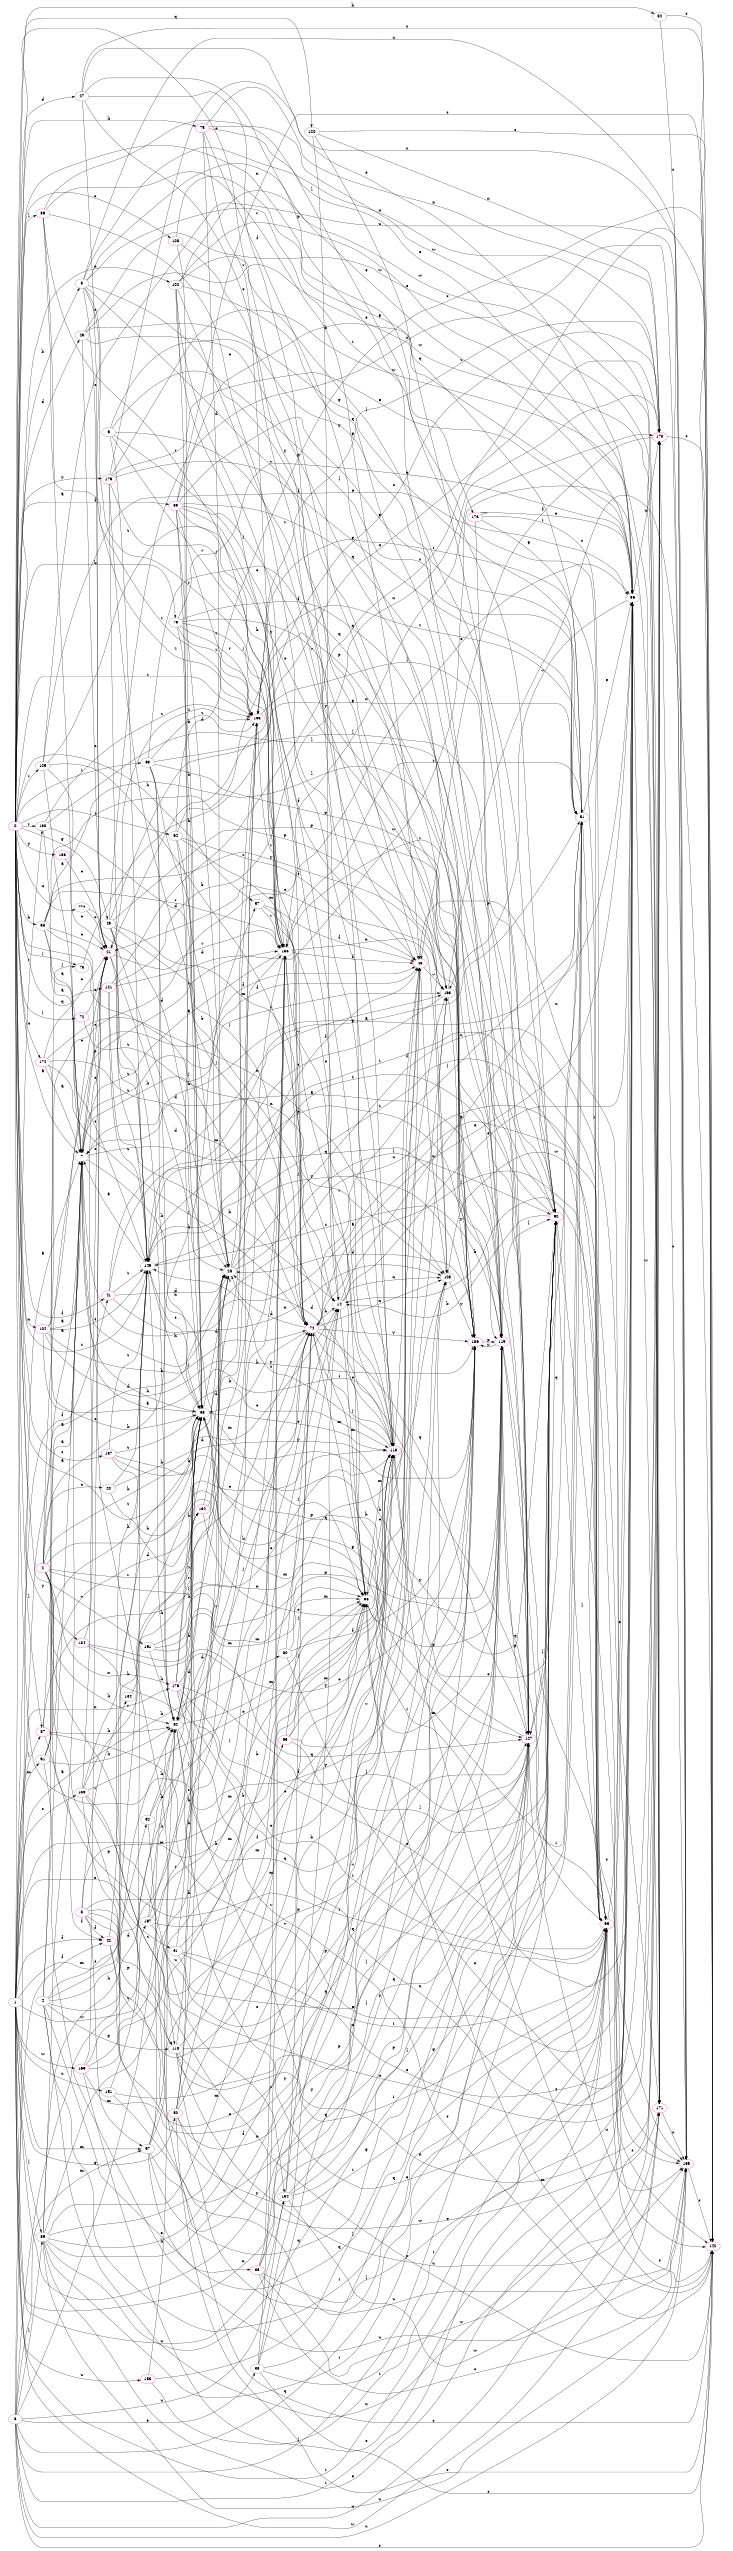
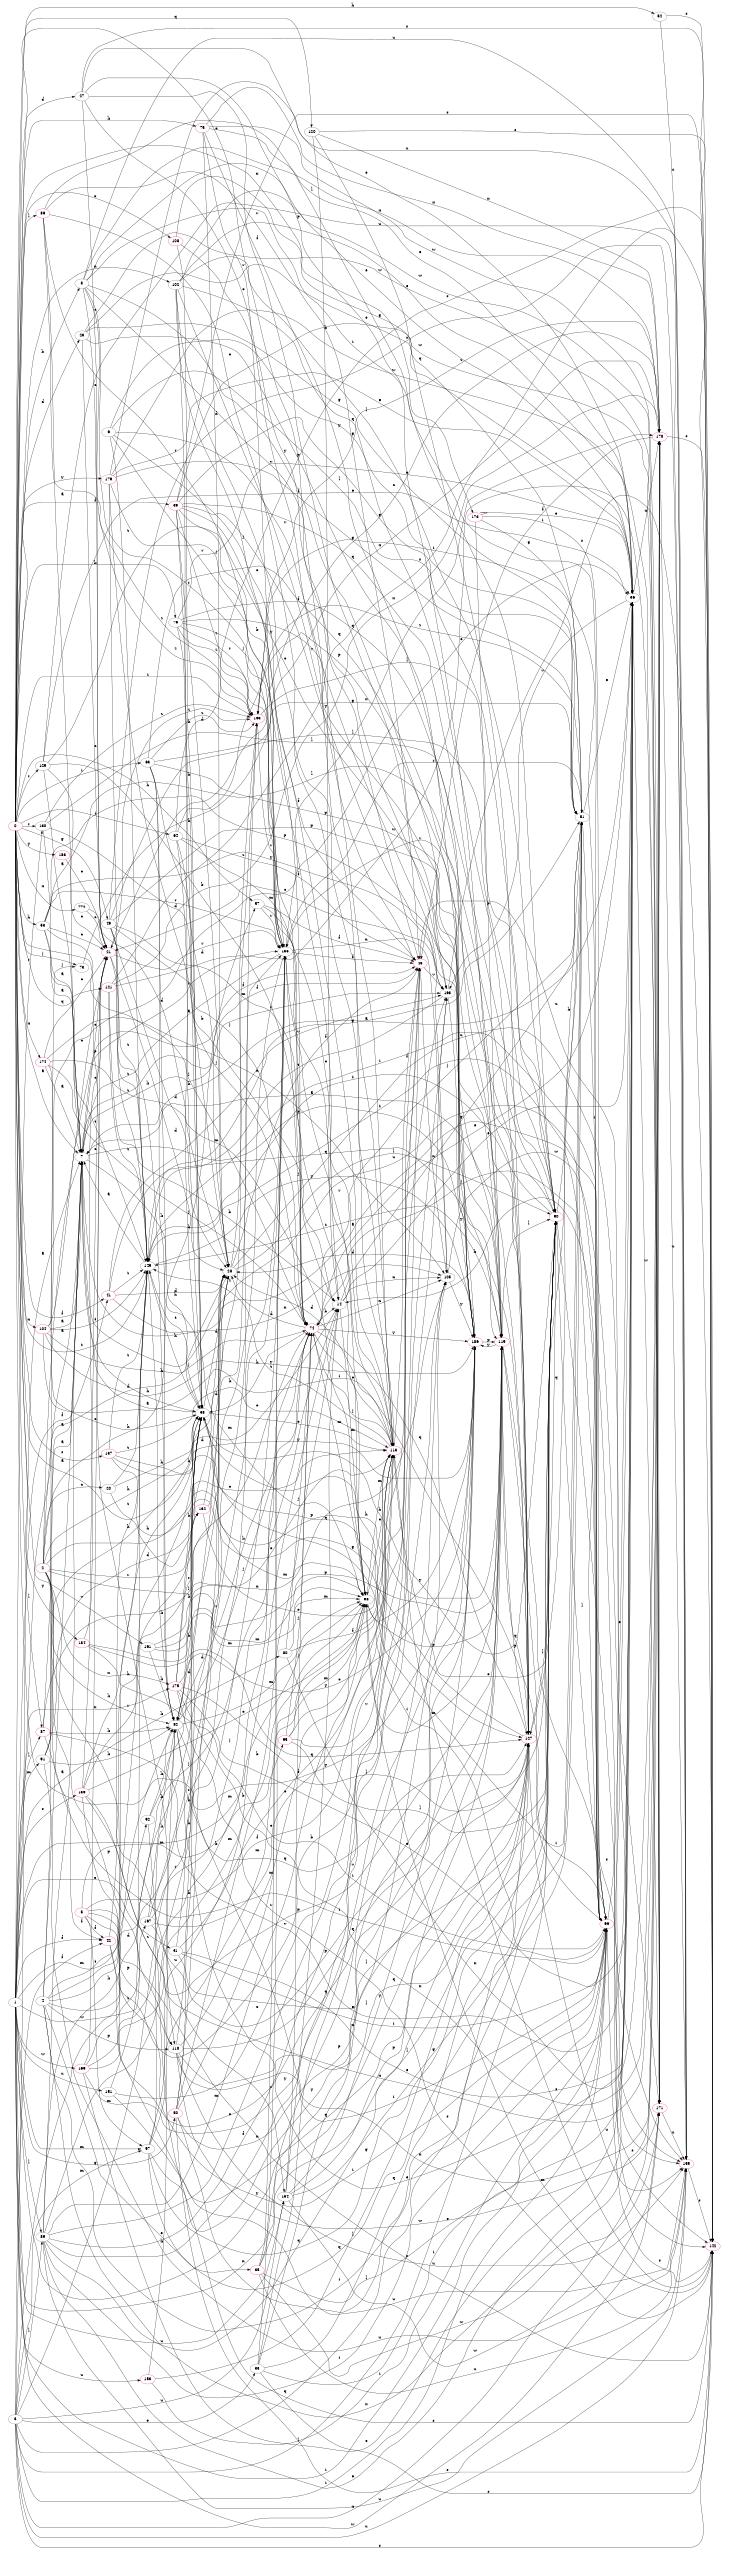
node "72": removed
edge "90" -> "14": now "90" -> "51"
node "134": removed
